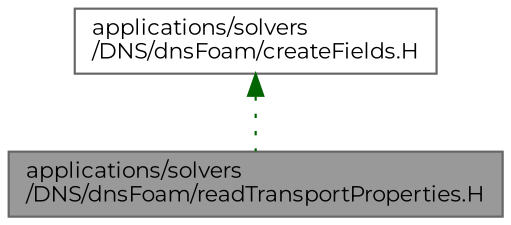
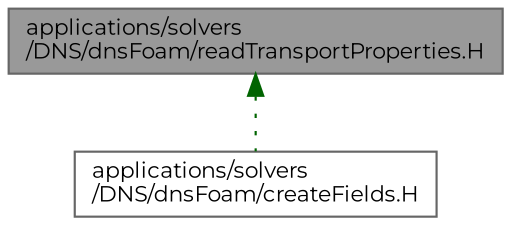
edge "applications/solvers /DNS/dnsFoam/readTransportProperties.H" -> "applications/solvers /DNS/dnsFoam/createFields.H": reversed
